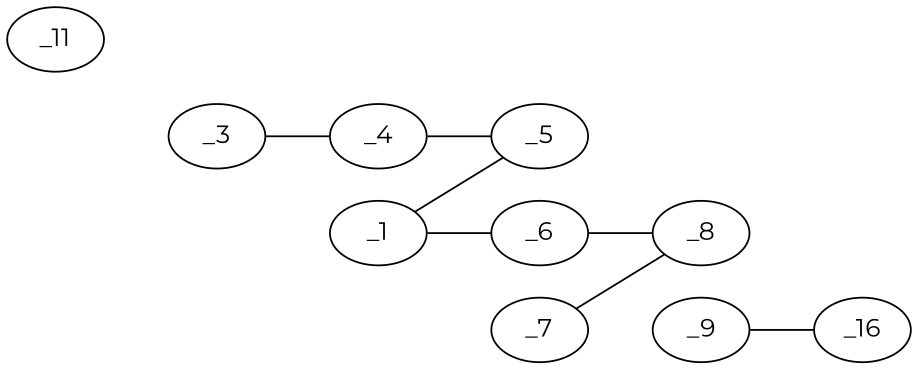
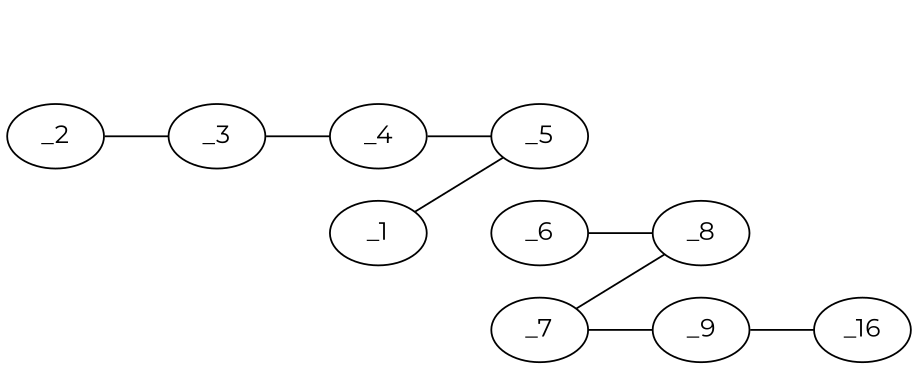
node "_11": removed
node "_2": added
edge "_1" -- "_6": removed
edge "_7" -- "_9": added
